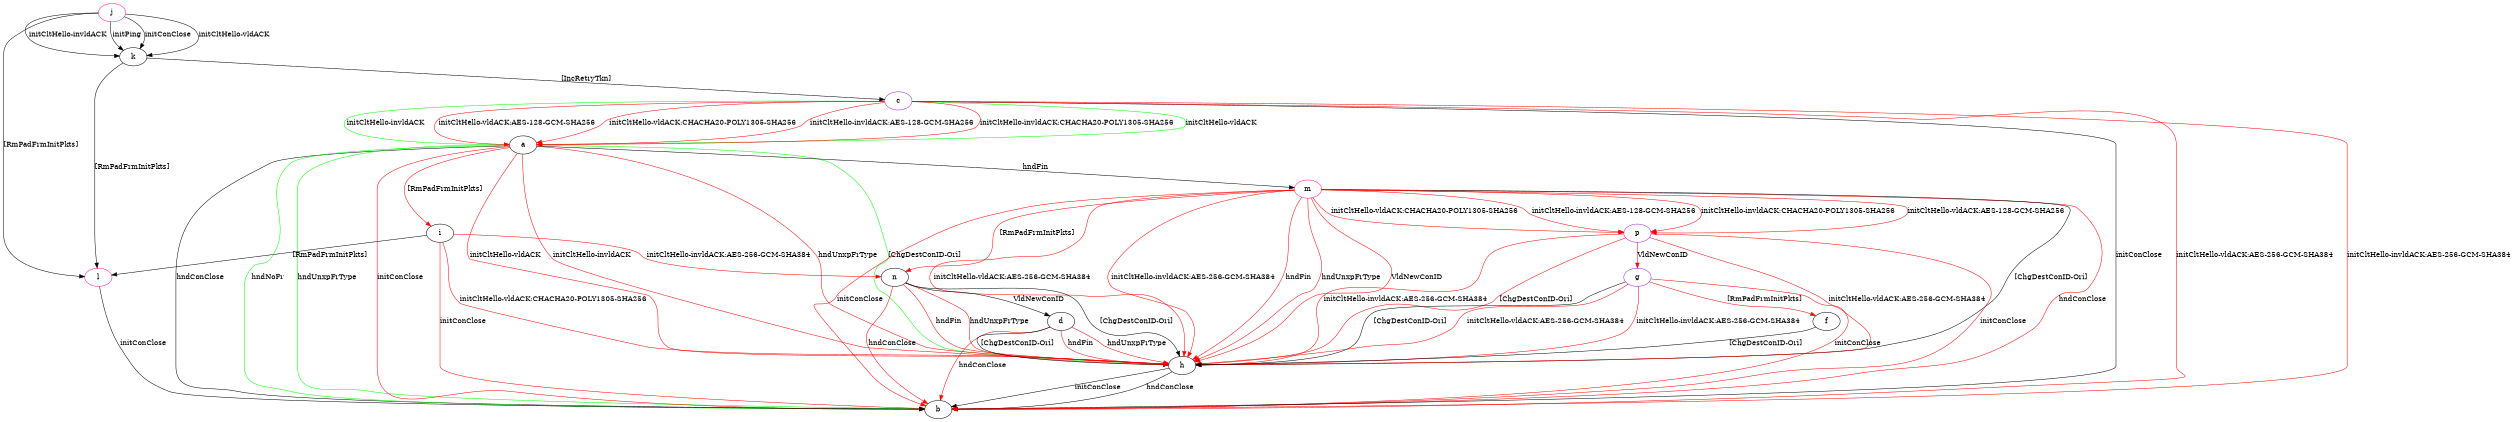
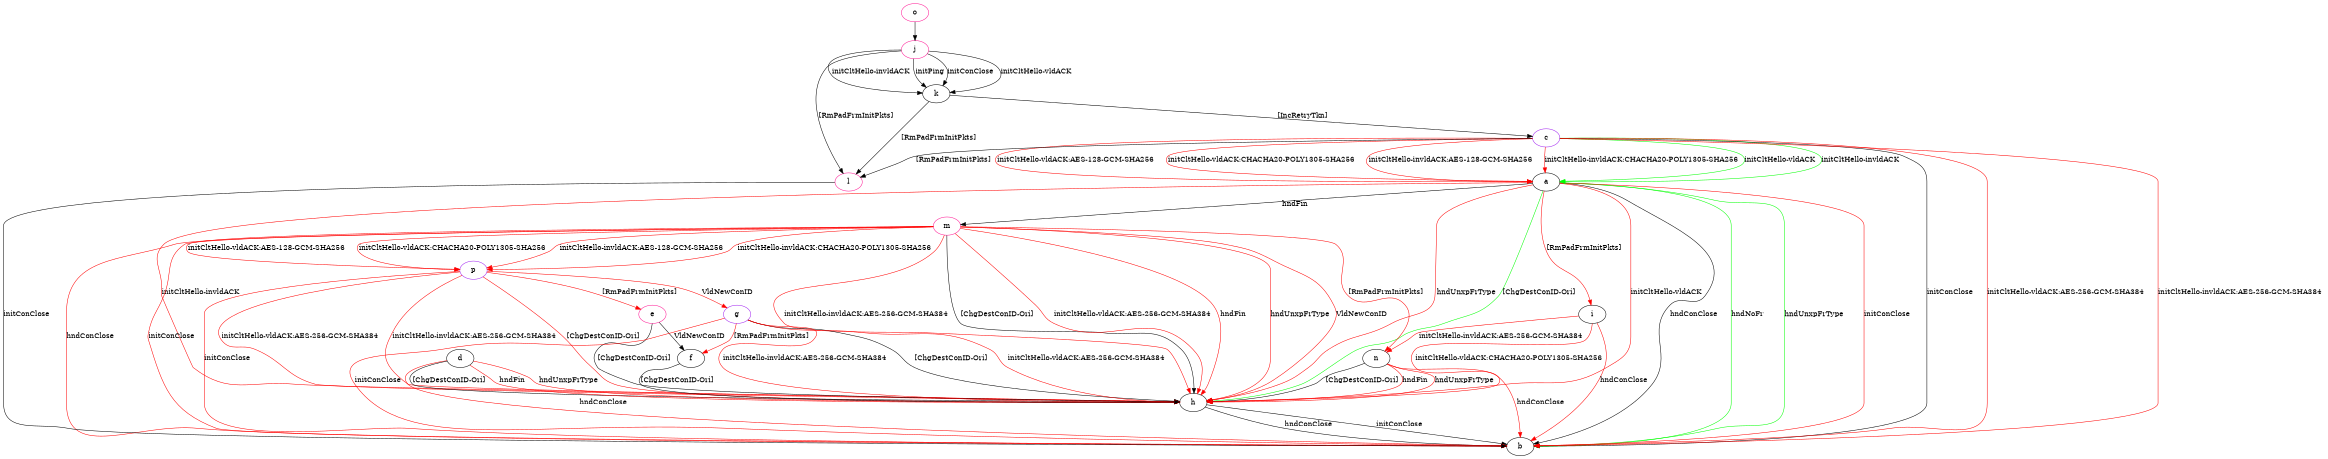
node "o": added
edge "i" -> "l": now "c" -> "l"
edge "n" -> "d": removed, label "VldNewConID"
node "e": added
edge "i" -> "b": label "initConClose " -> "hndConClose "
